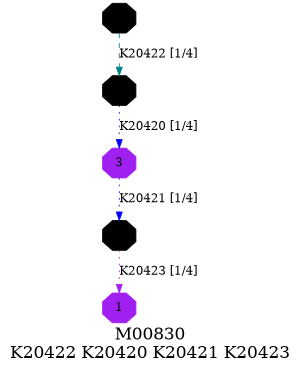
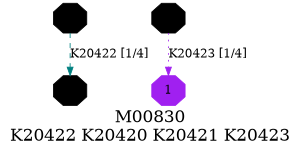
node "3": removed
